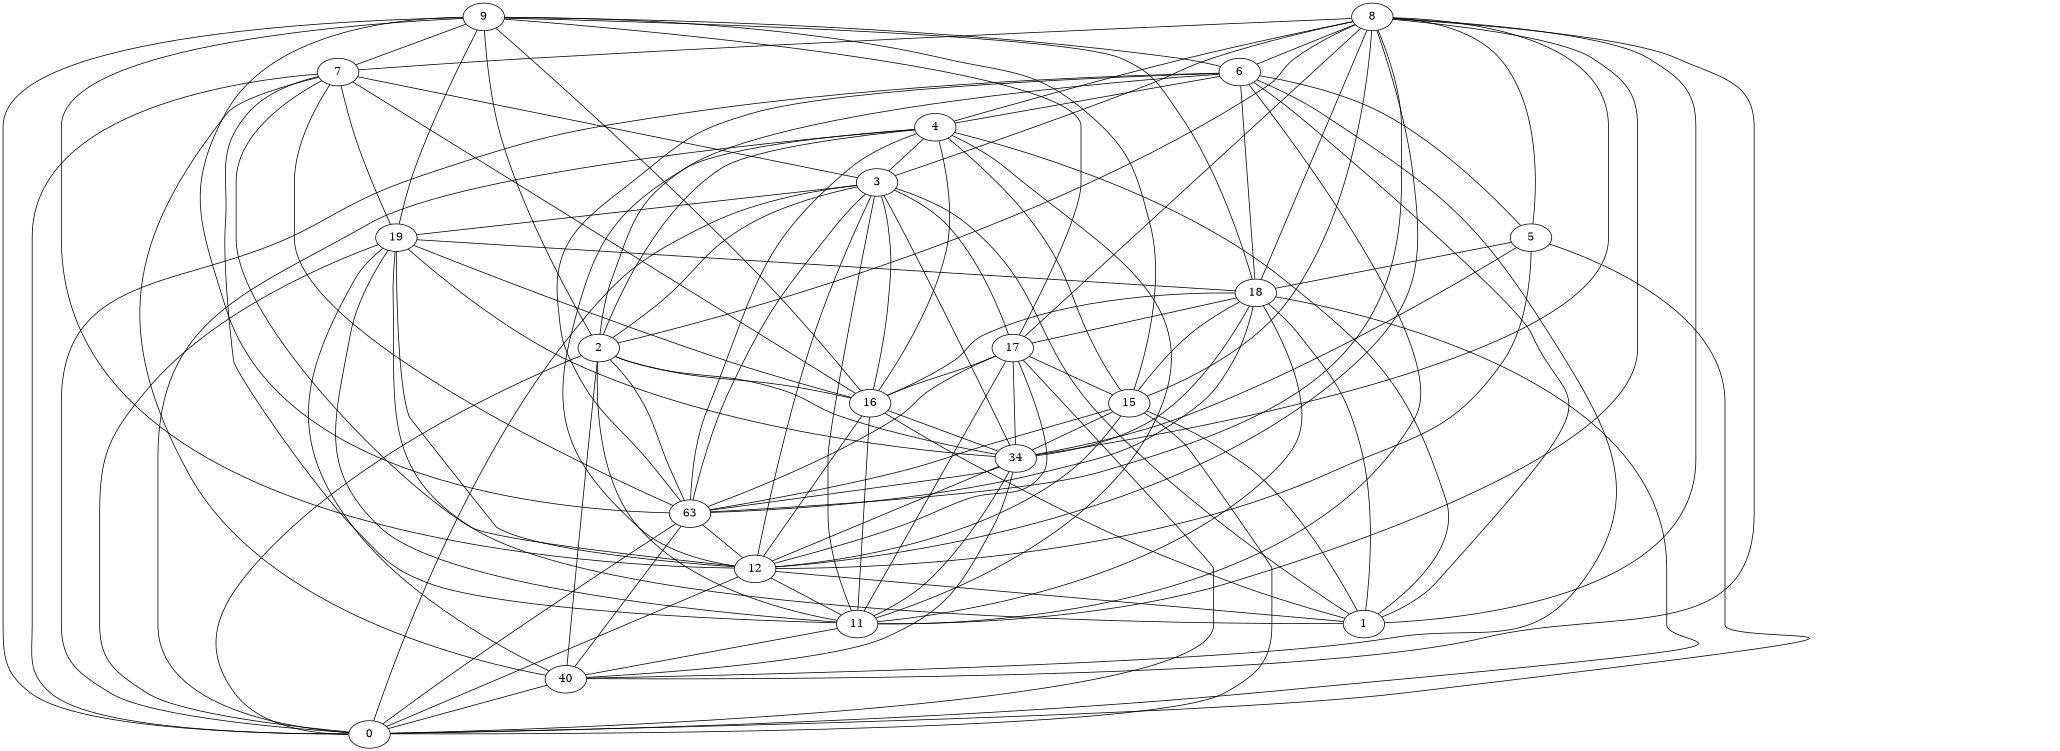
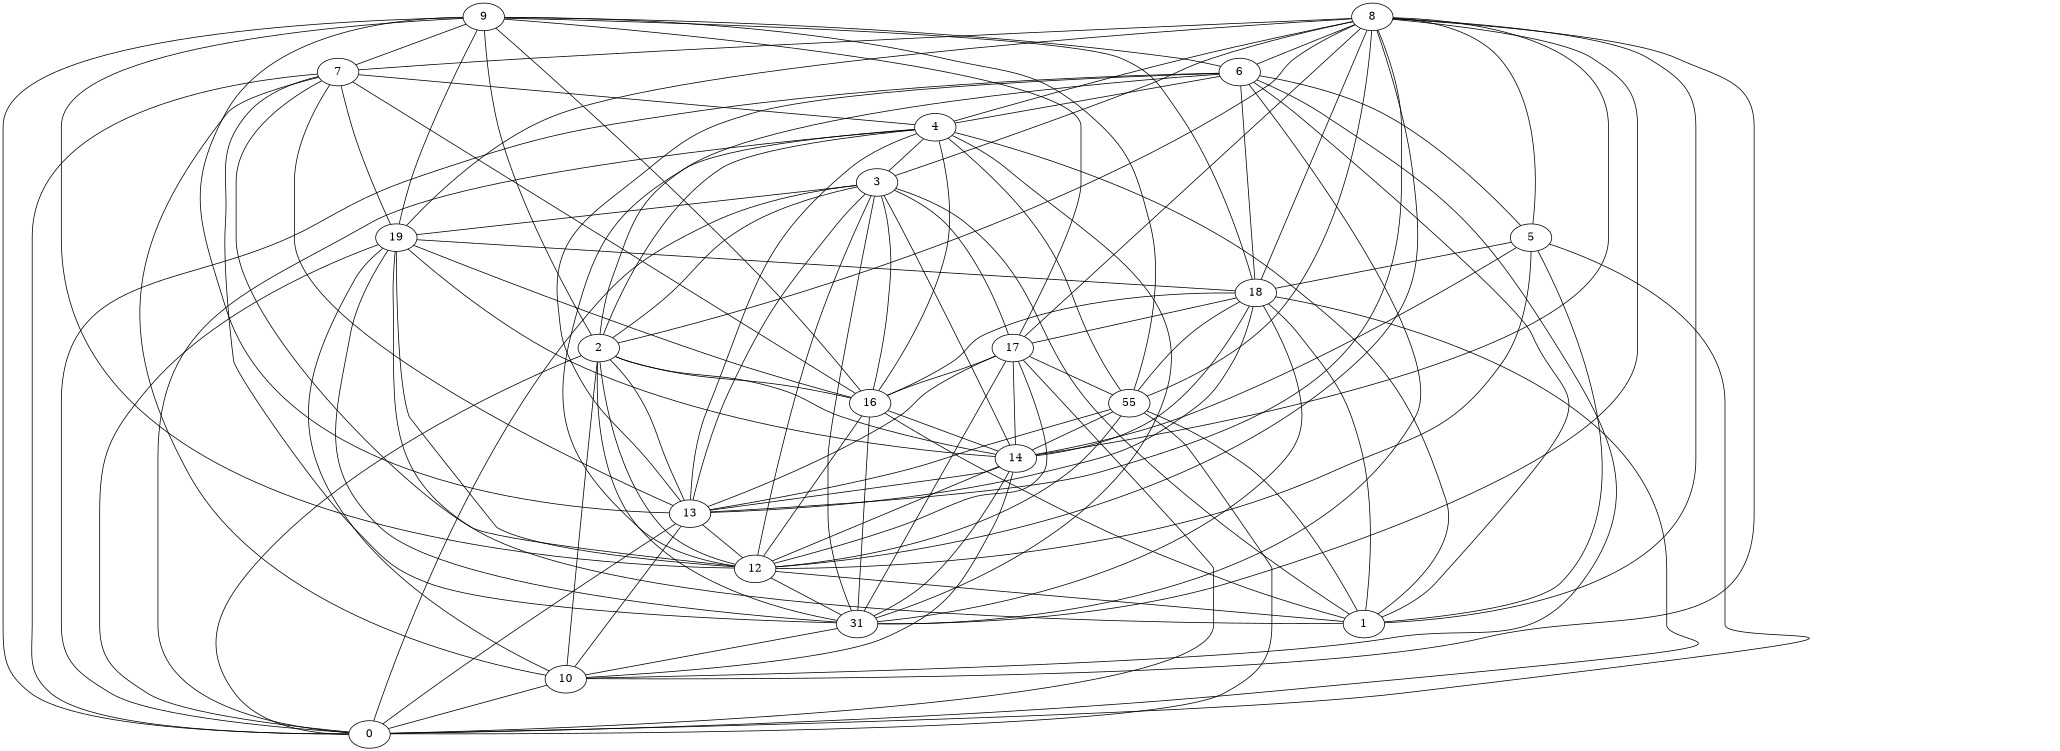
edge "8" -- "19": added
edge "7" -- "3": now "7" -- "4"
node "15": label "15" -> "55"
node "34": label "34" -> "14"
edge "5" -- "1": added
node "63": label "63" -> "13"
node "11": label "11" -> "31"
edge "12" -- "0": now "12" -- "2"
node "40": label "40" -> "10"
